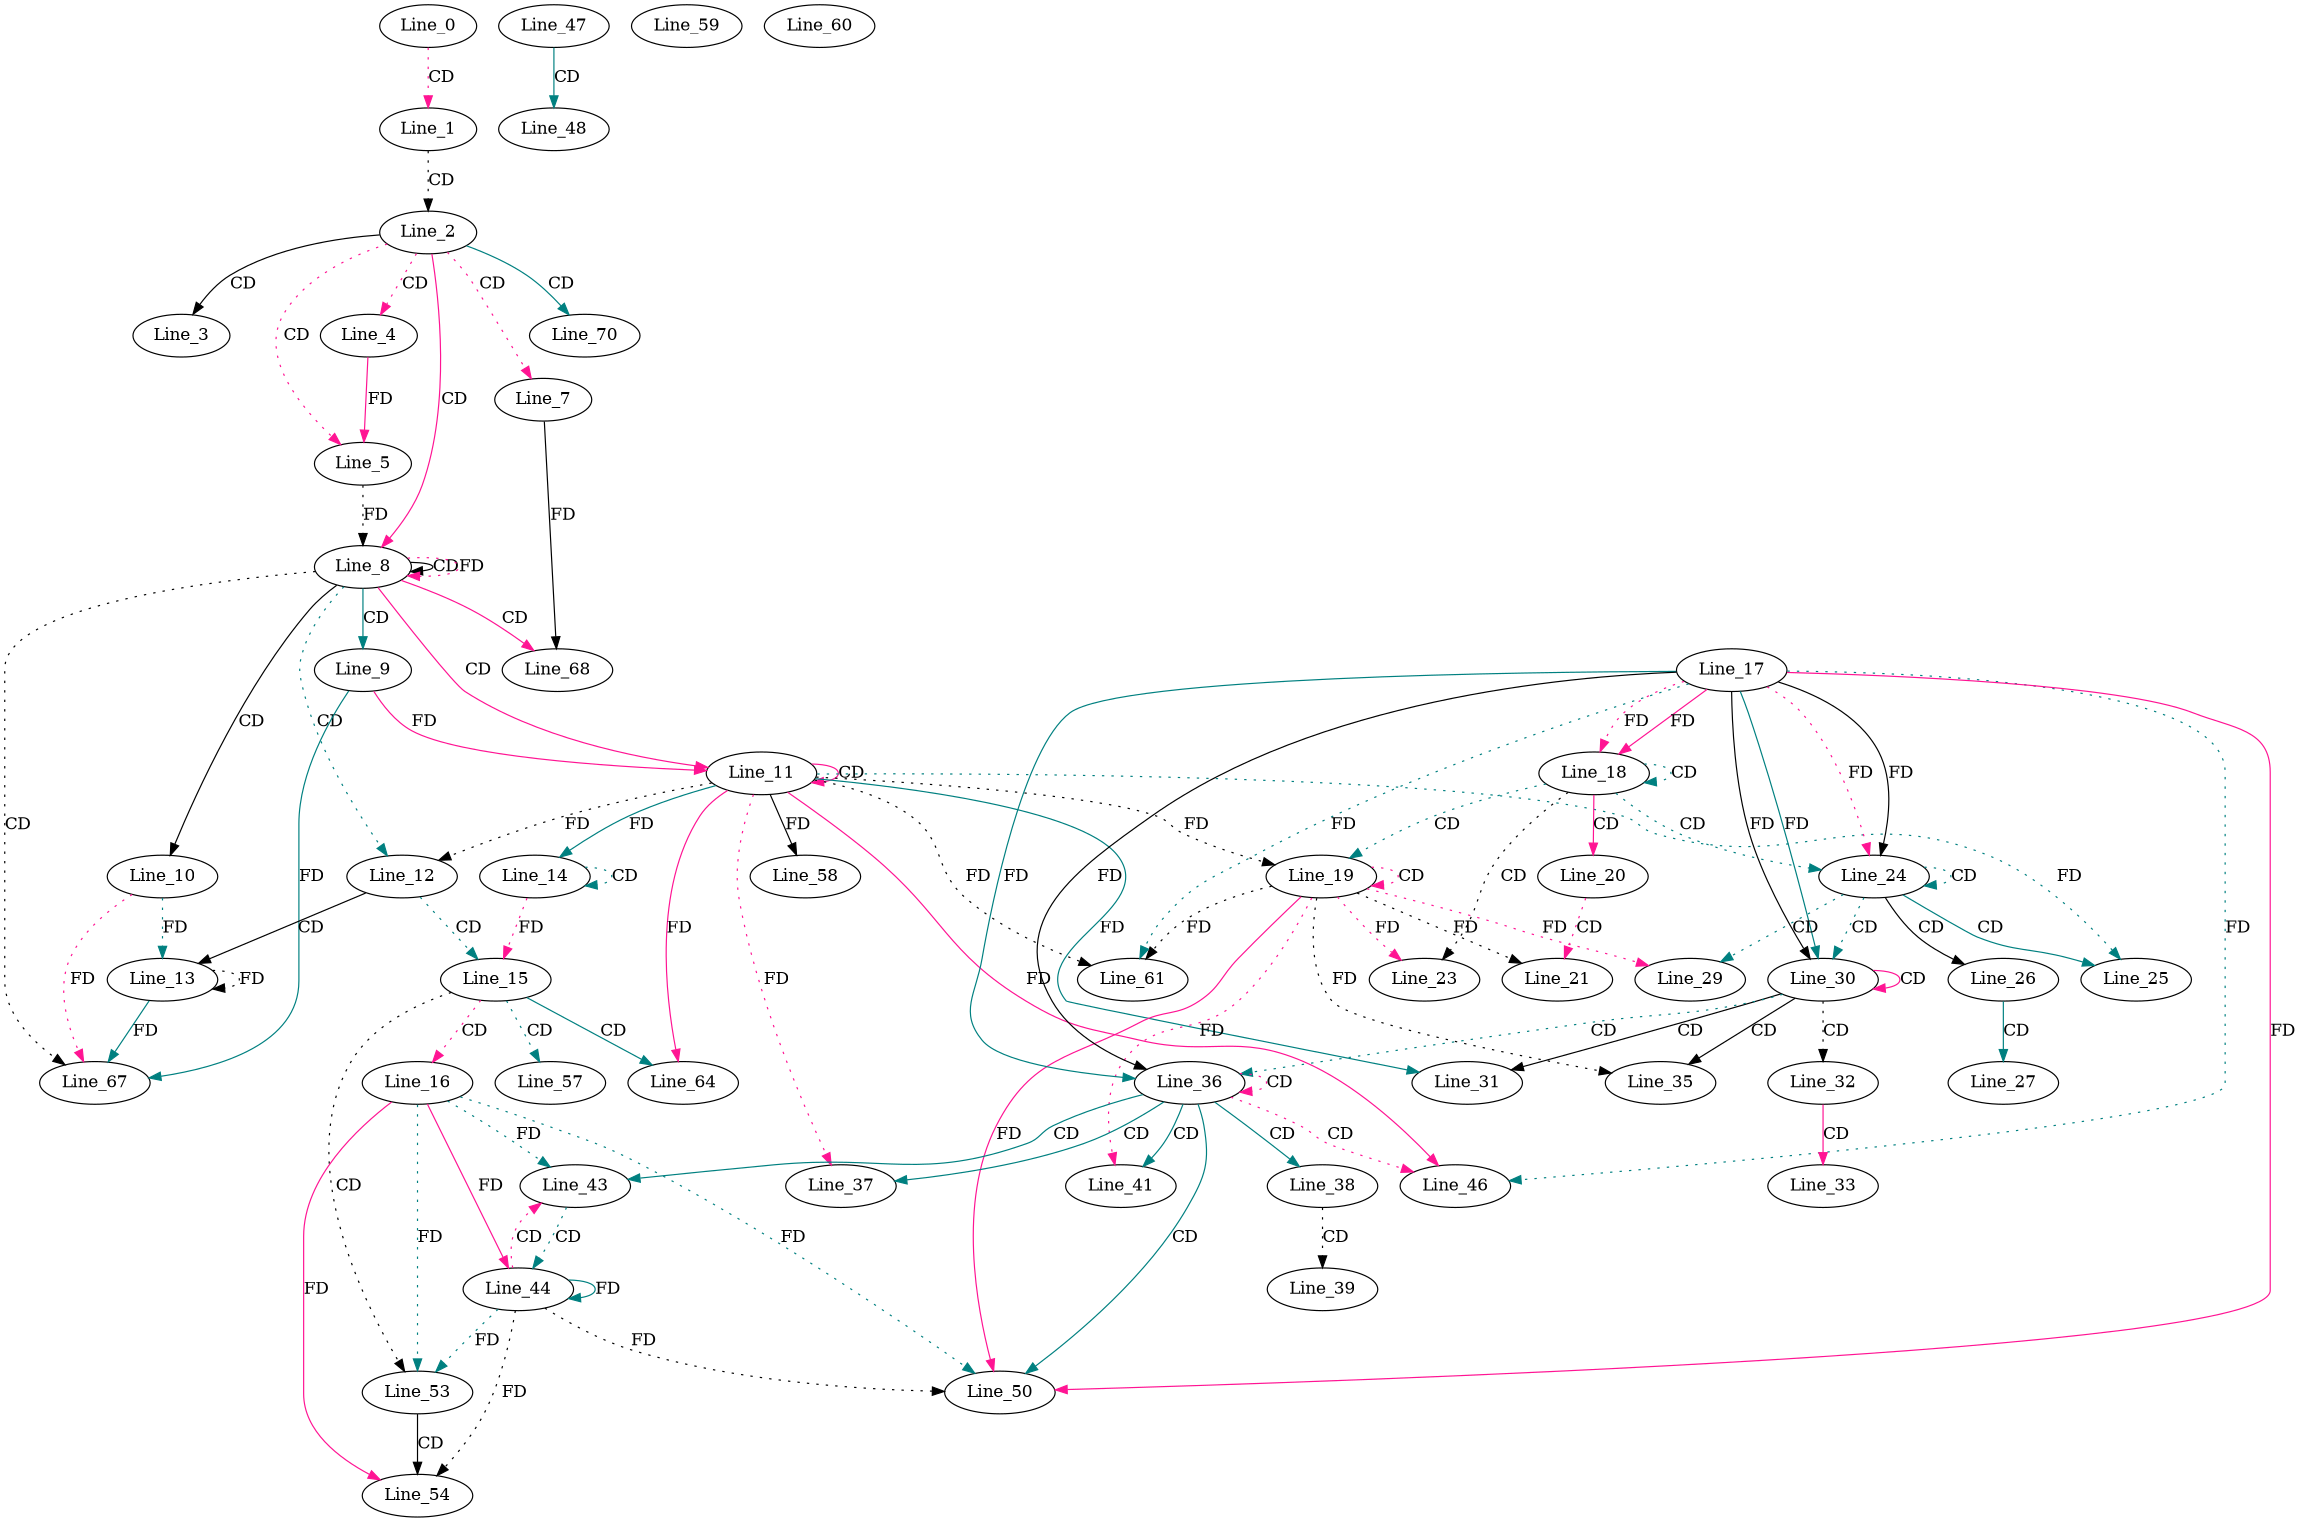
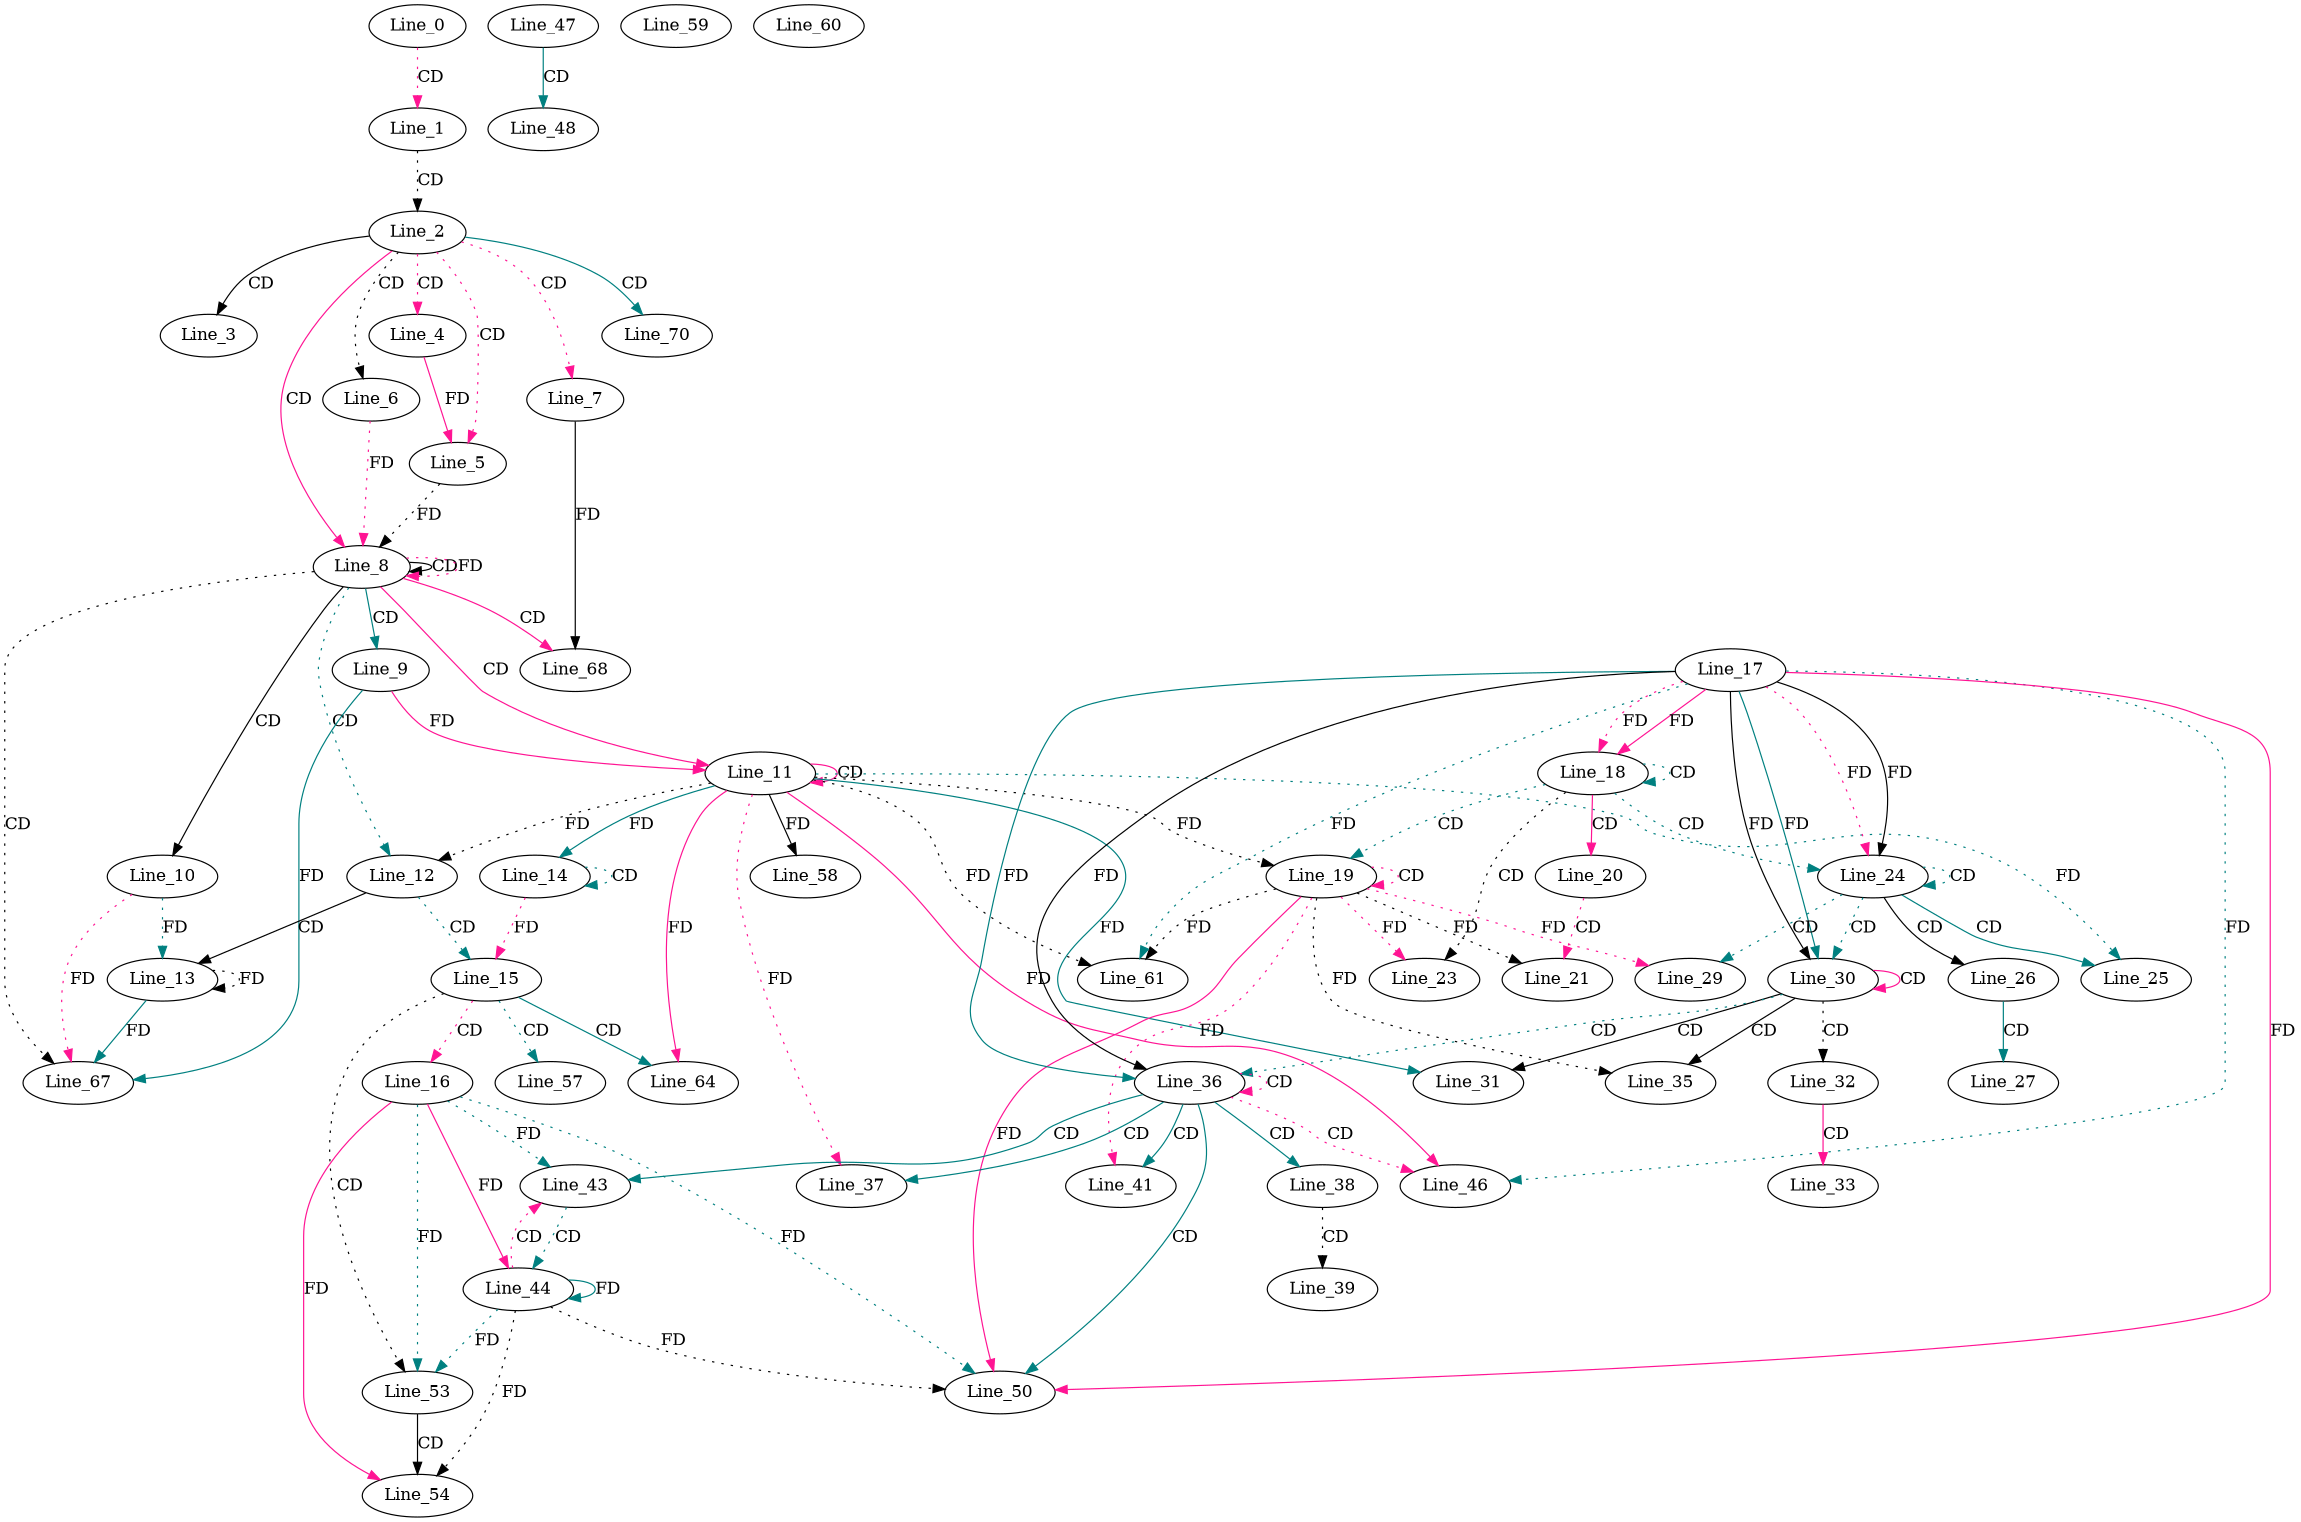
node "Line_6": added
